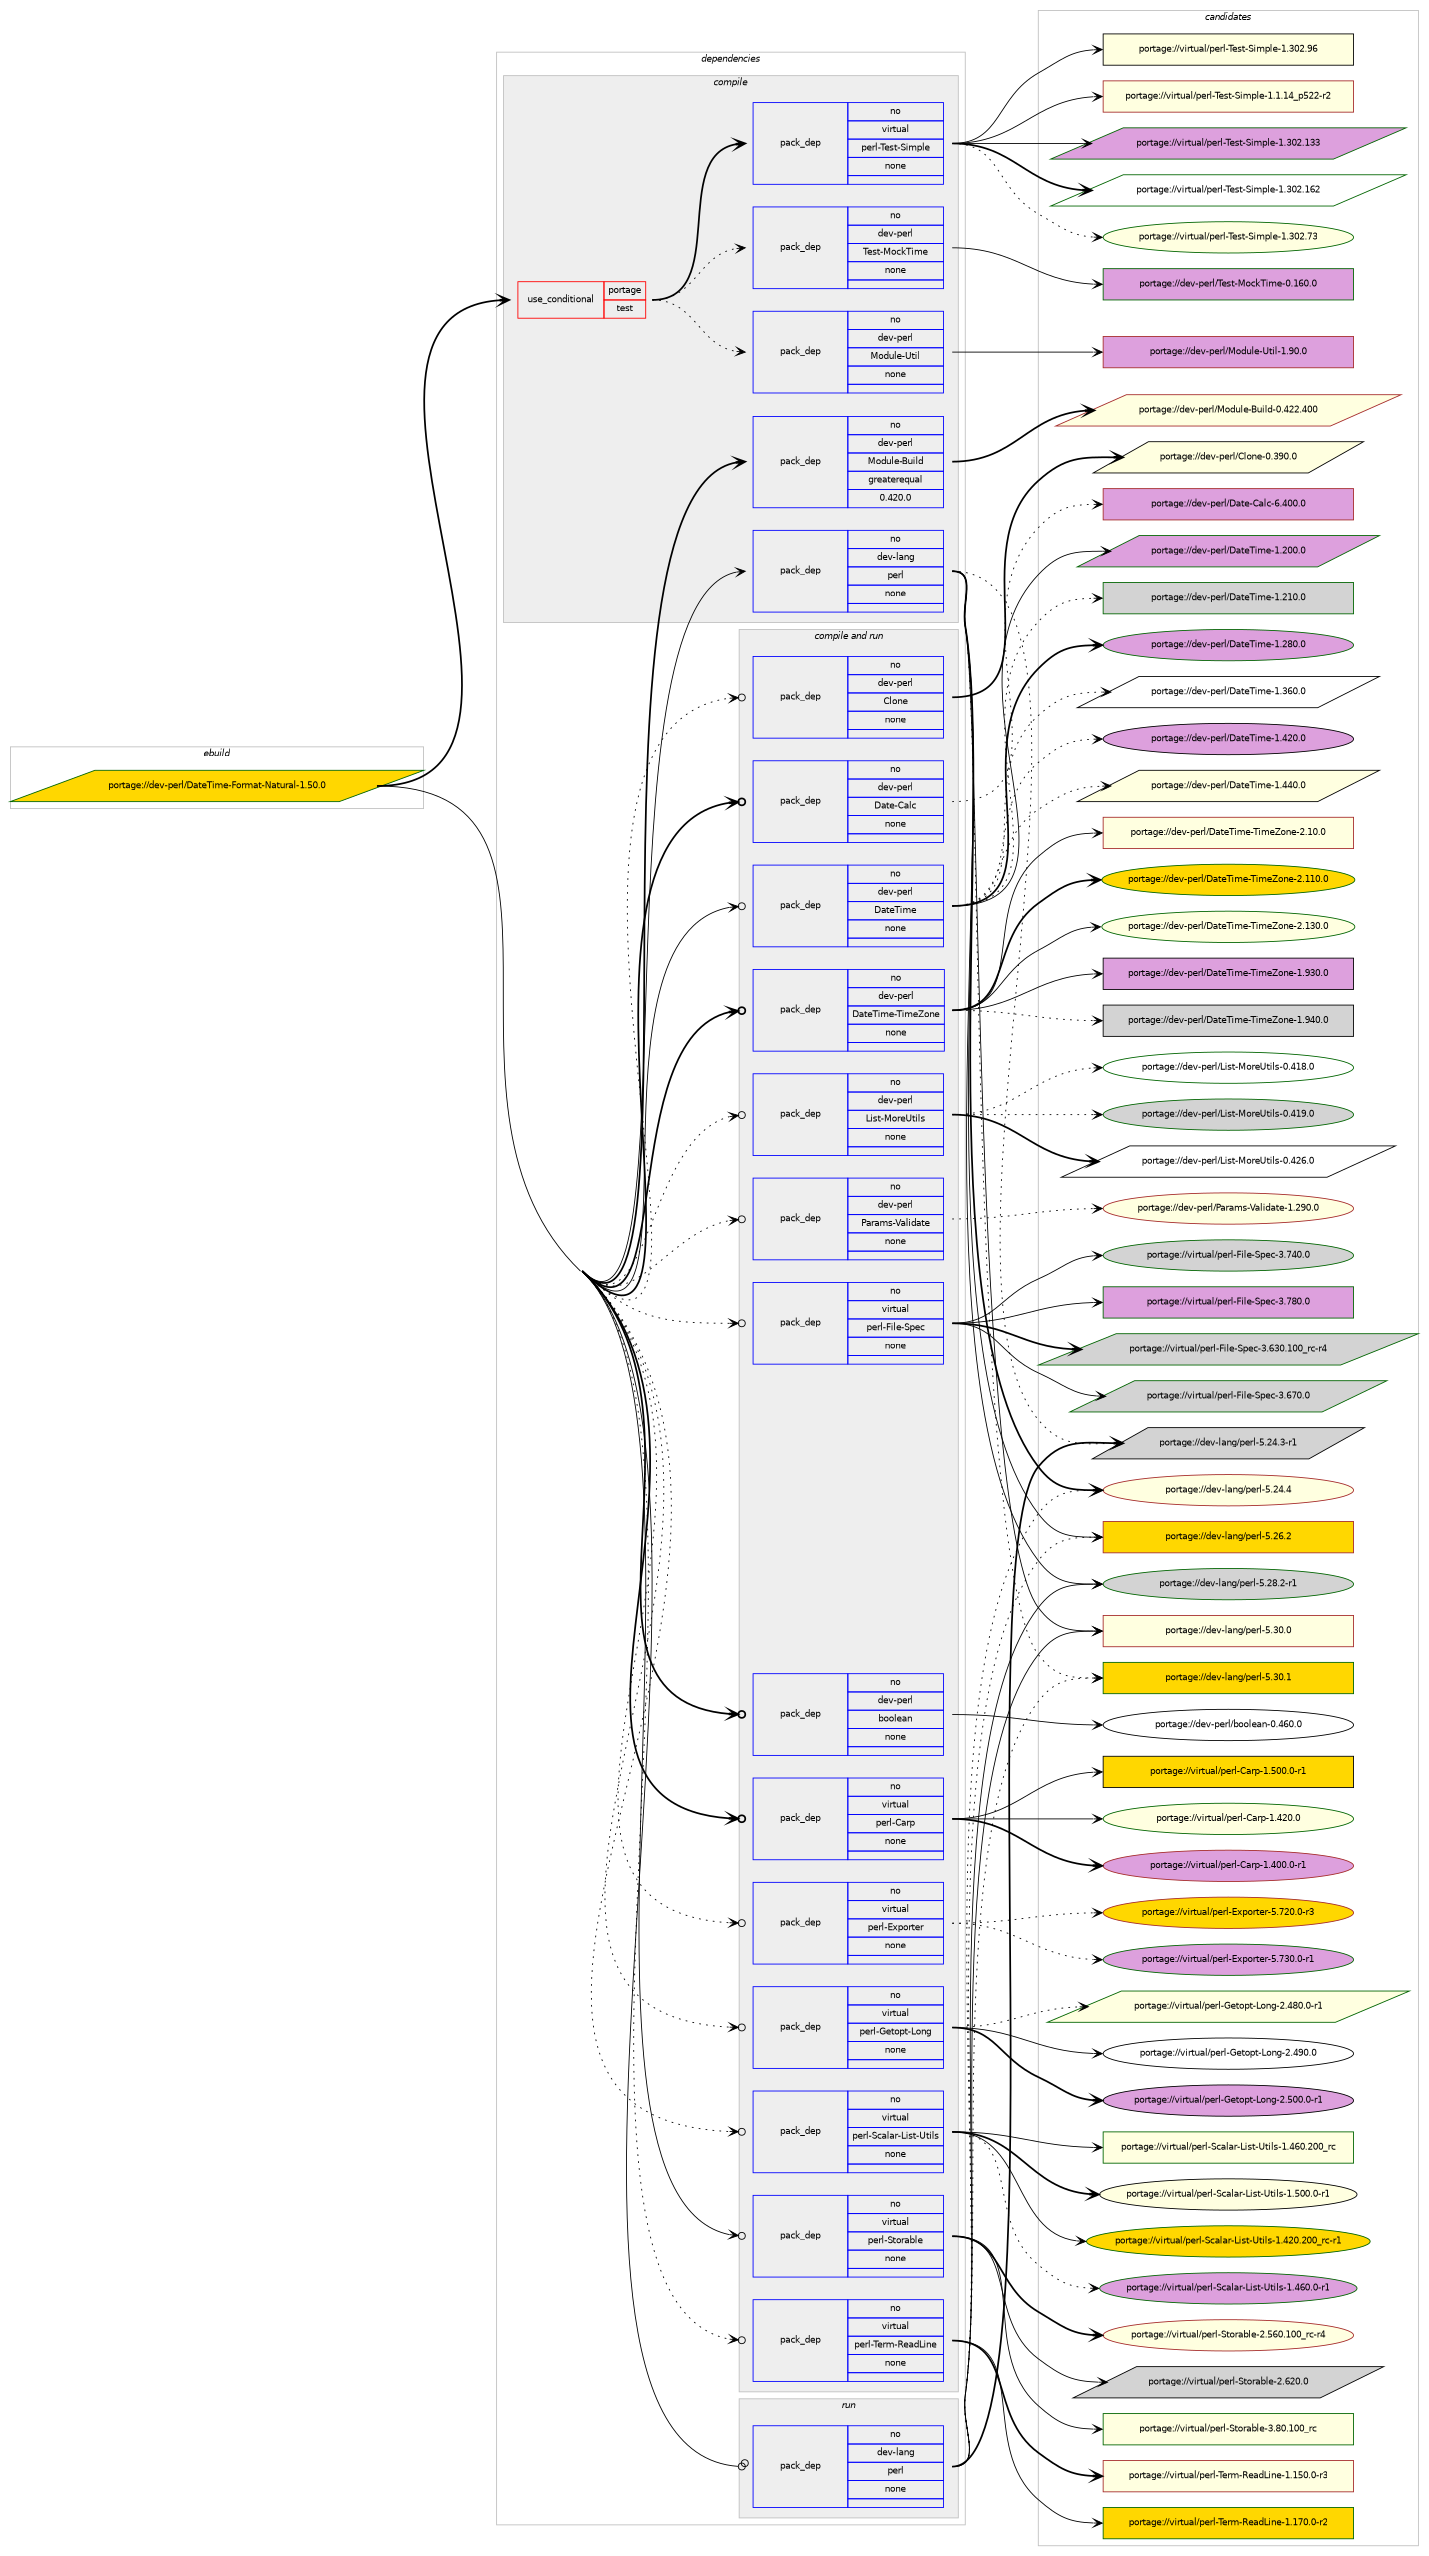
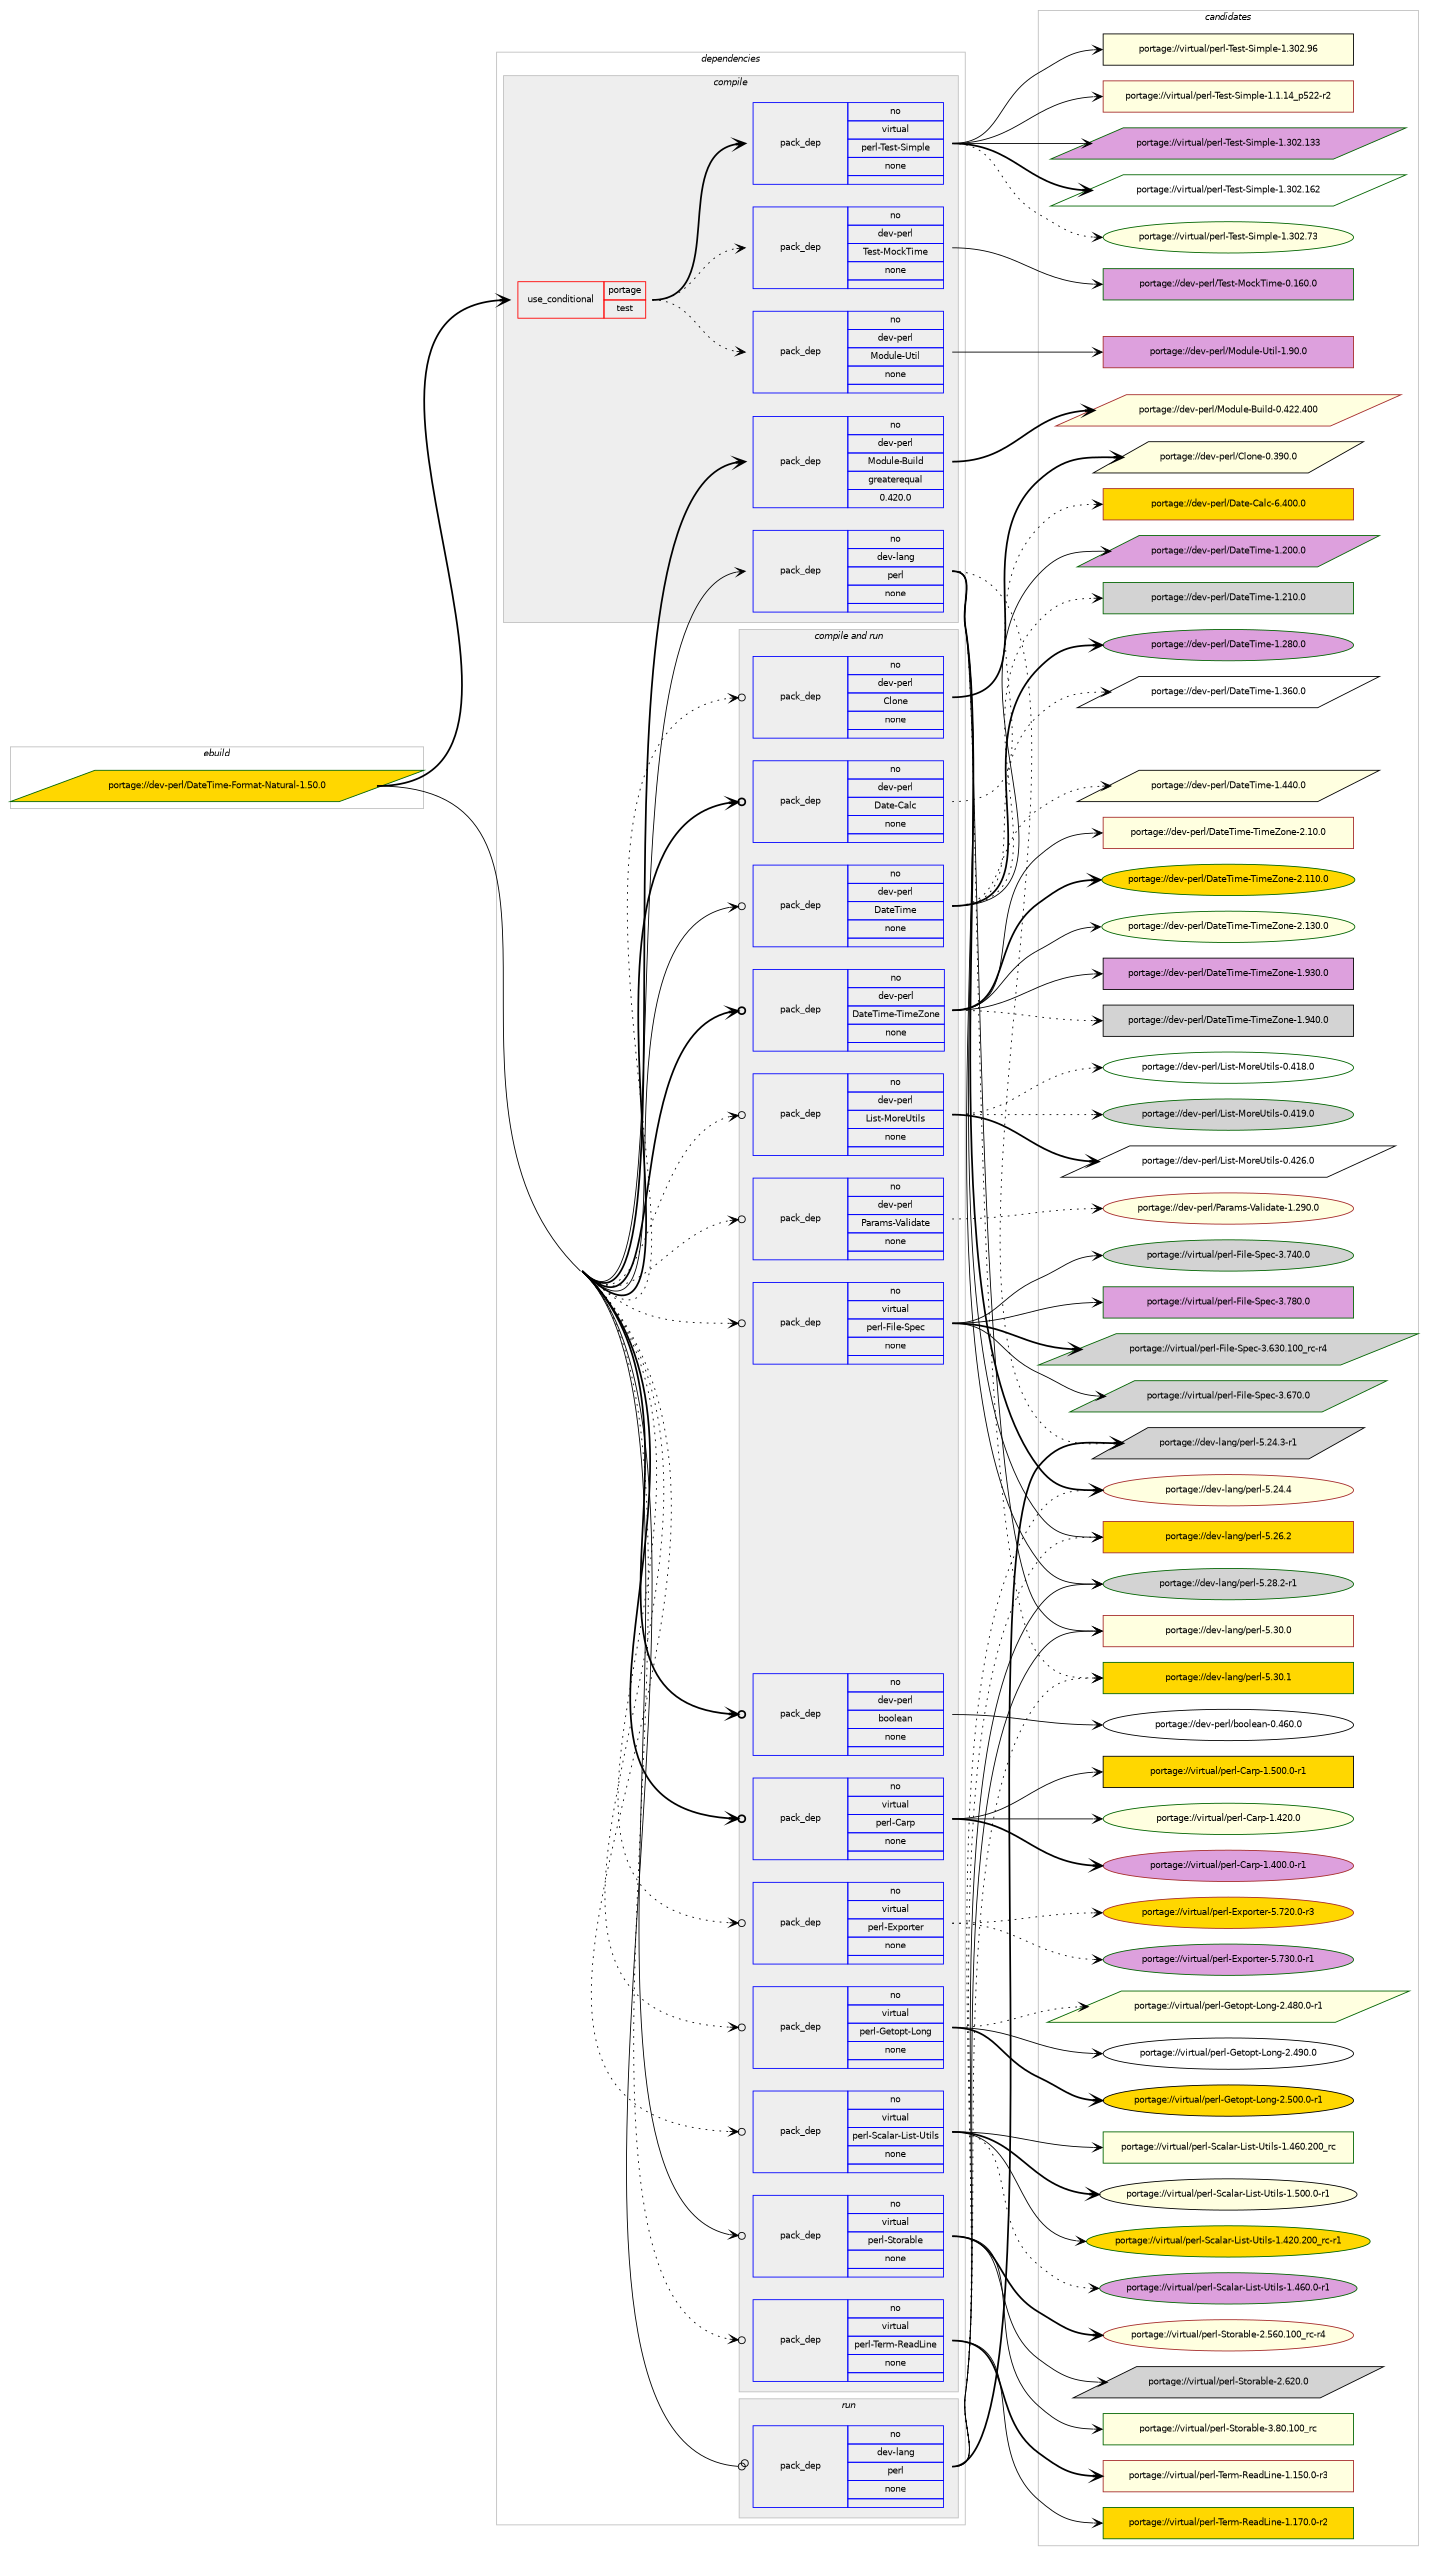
node "portage://dev-perl/Date-Calc-6.400.0": fillcolor plum -> gold
node "portage://dev-perl/DateTime-1.420.0": removed
node "portage://virtual/perl-Getopt-Long-2.500.0-r1": fillcolor plum -> gold
